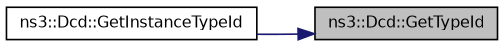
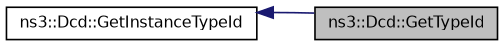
edge "ns3::Dcd::GetInstanceTypeId" -> "ns3::Dcd::GetTypeId": reversed
